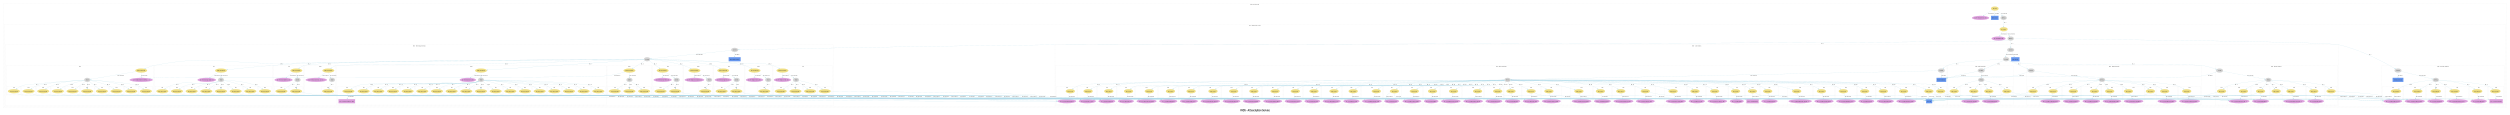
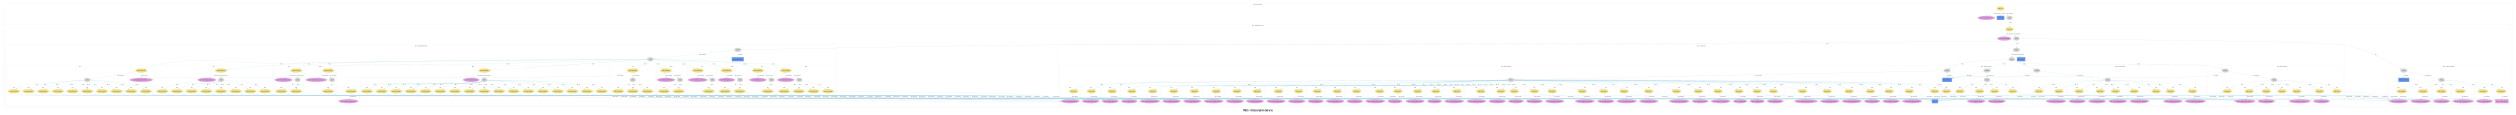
node "doi:1014/tube/st_james's_park": shape box -> ellipse
node "doi:1014/tube/barking": shape box -> ellipse
